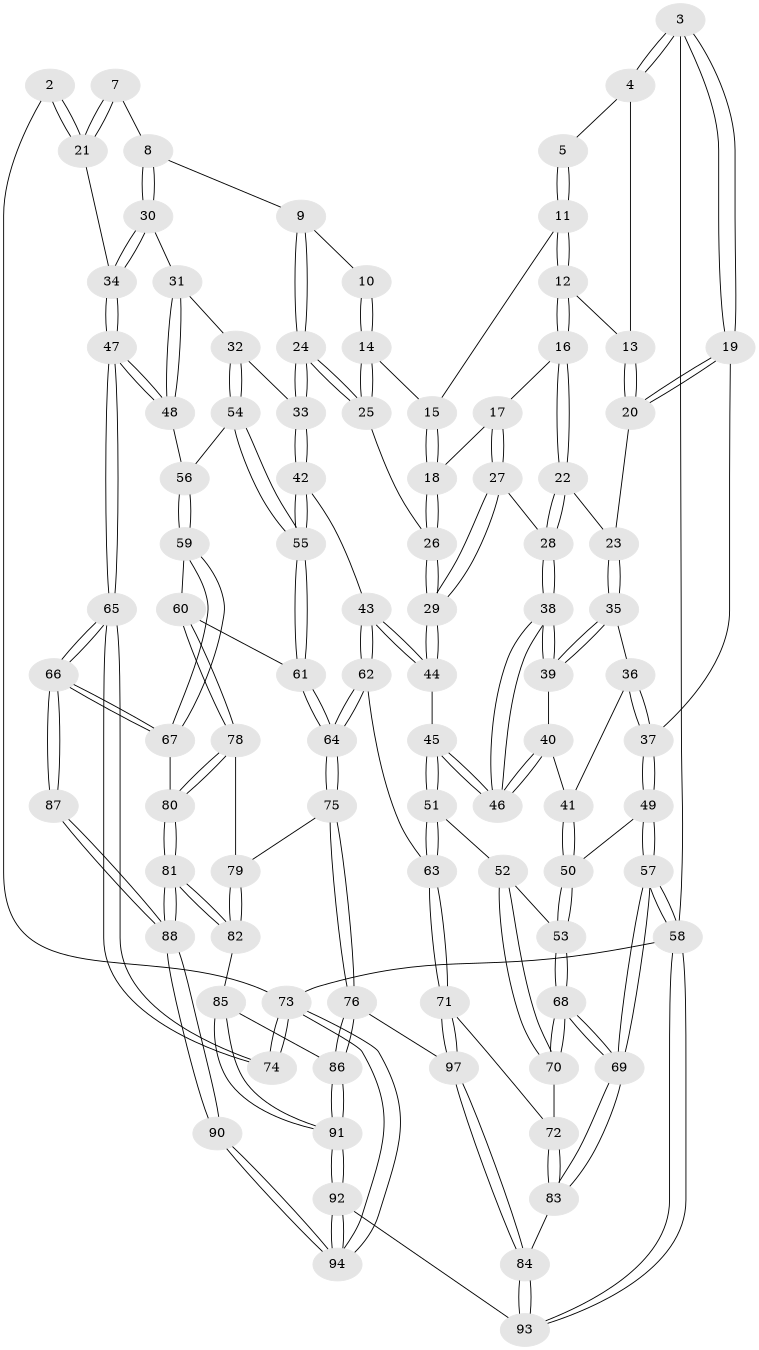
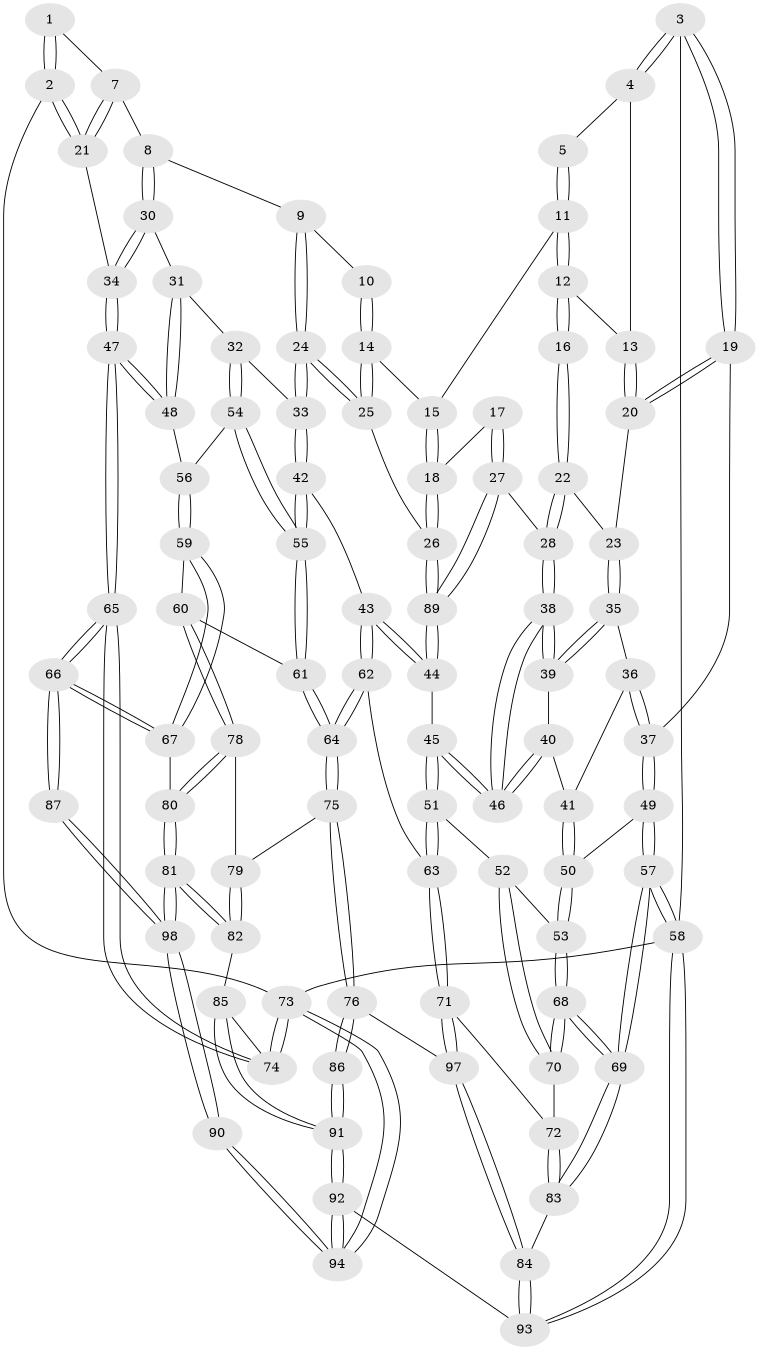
node "1": added
edge "16" -- "17": removed
node "29": label "29" -> "89"
node "88": label "88" -> "98"
edge "85" -- "86": now "85" -- "74"
